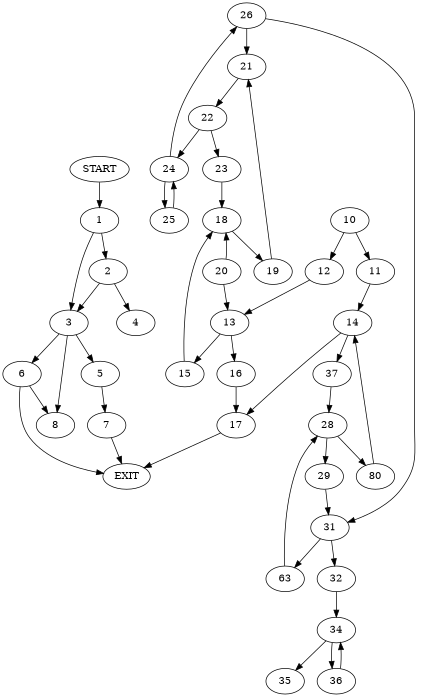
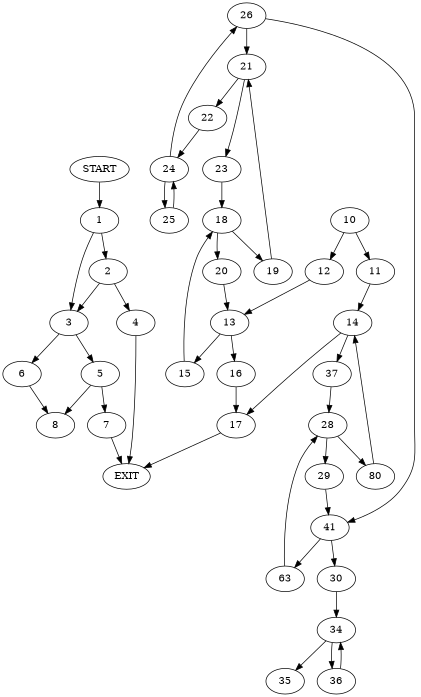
edge "22" -> "23": now "21" -> "23"
edge "20" -> "18": reversed
edge "3" -> "8": now "5" -> "8"
edge "6" -> "EXIT": now "4" -> "EXIT"
node "31": label "31" -> "41"
node "32": label "32" -> "30"
